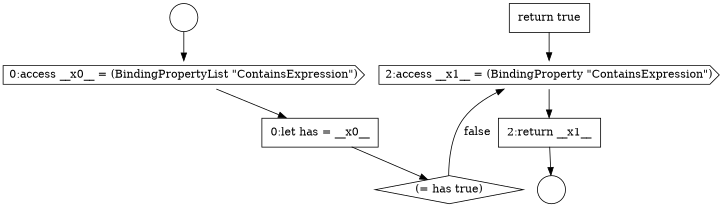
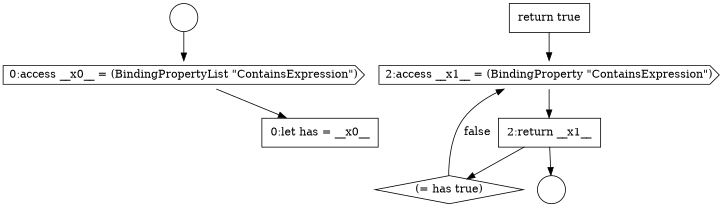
edge "0:let has = __x0__" -> "(= has true)": now "2:return __x1__" -> "(= has true)"
